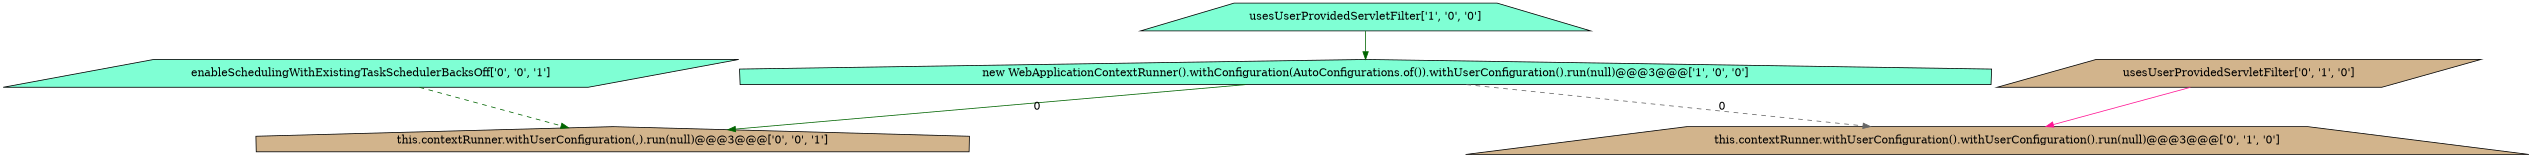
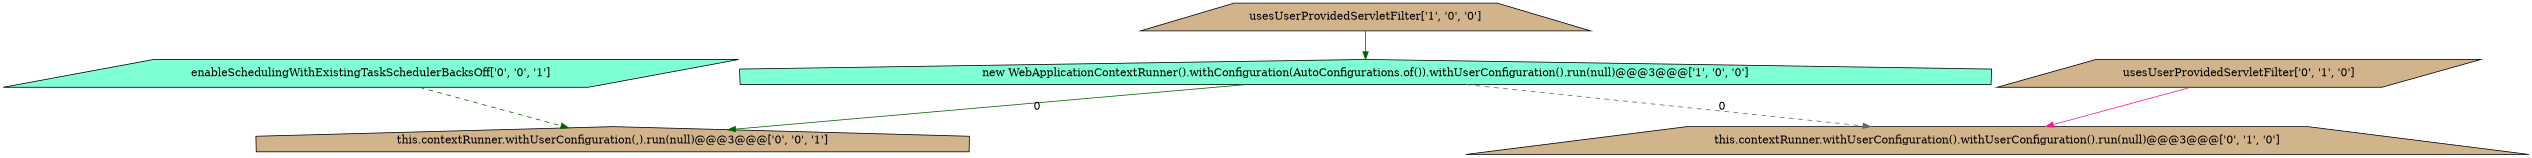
node "usesUserProvidedServletFilter['1', '0', '0']": fillcolor aquamarine -> tan
